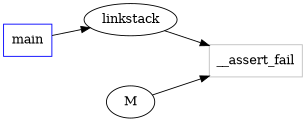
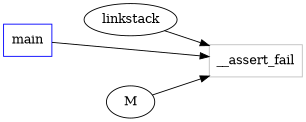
edge "main" -> "linkstack": now "main" -> "__assert_fail"
